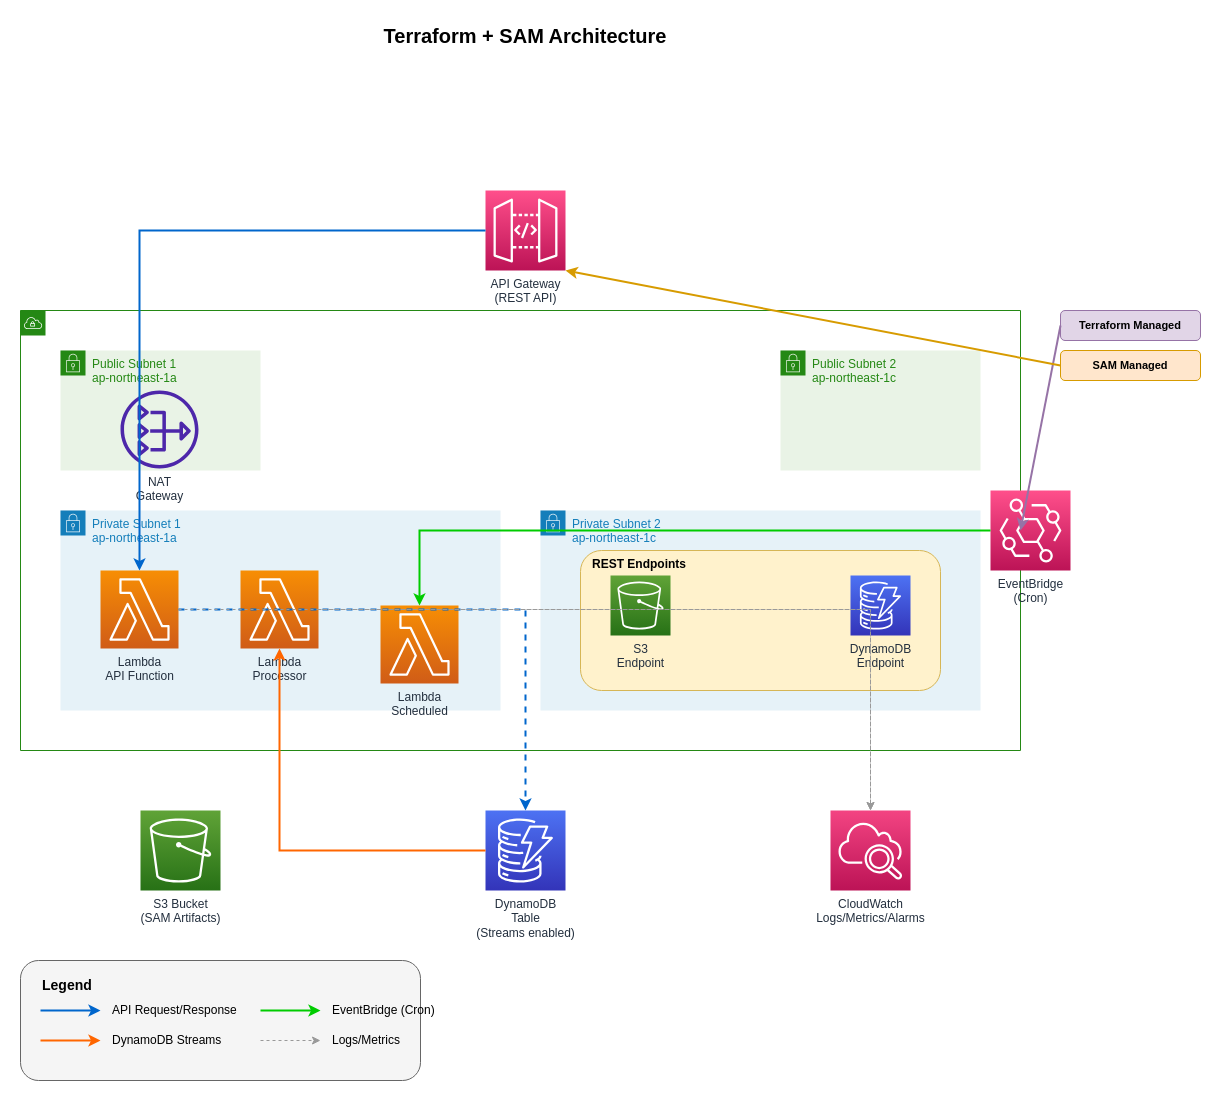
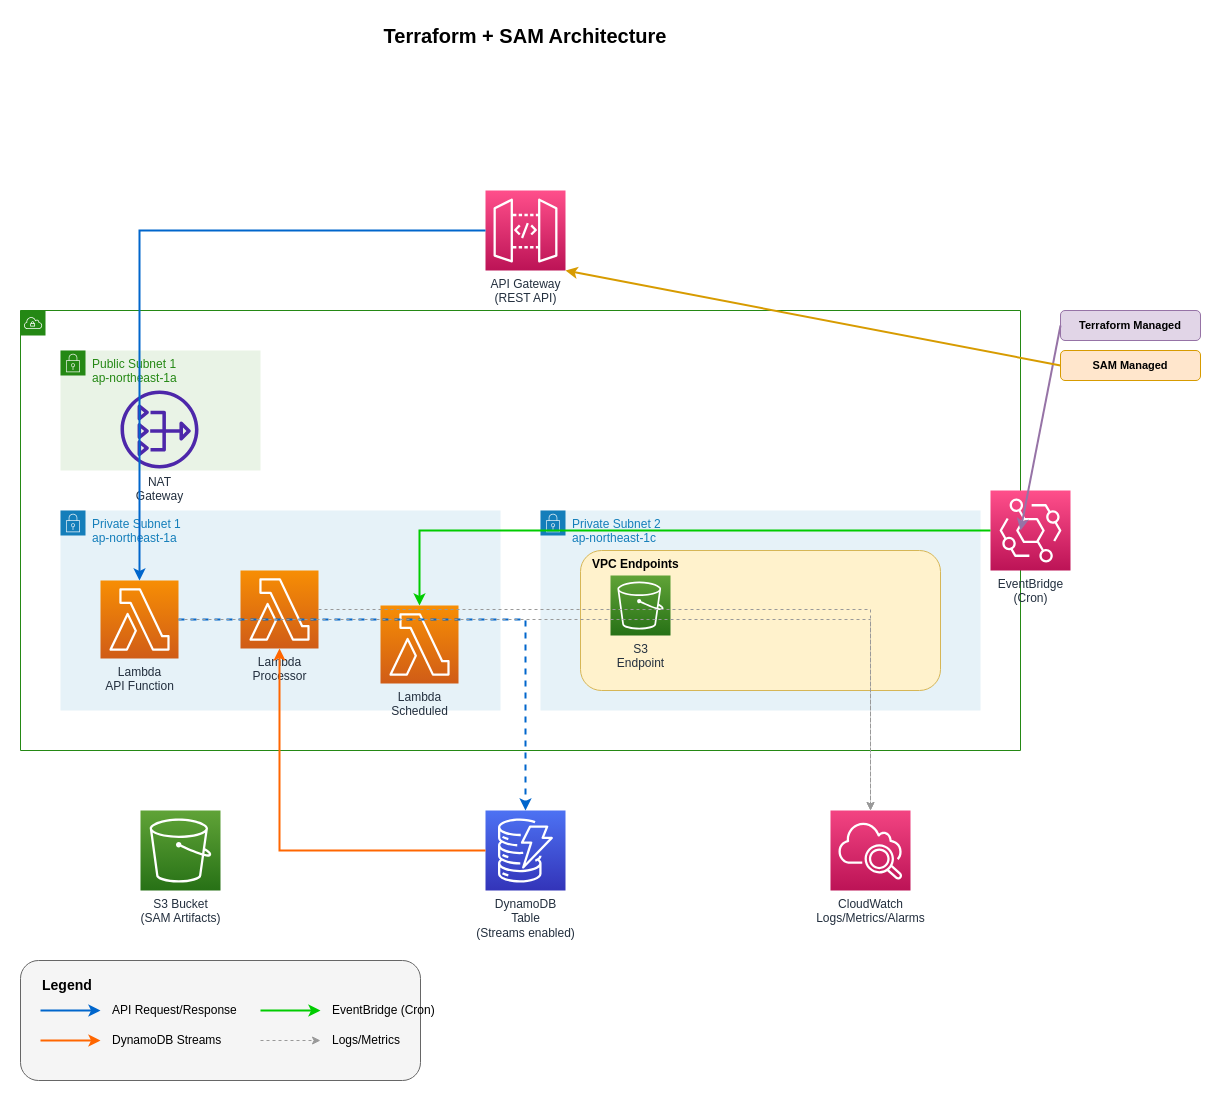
node "Public Subnet 2 ap-northeast-1c": removed
node "REST Endpoints": label "REST Endpoints" -> "VPC Endpoints"
node "DynamoDB Endpoint": removed
node "Lambda API Function": moved (140, 610) -> (140, 620)
